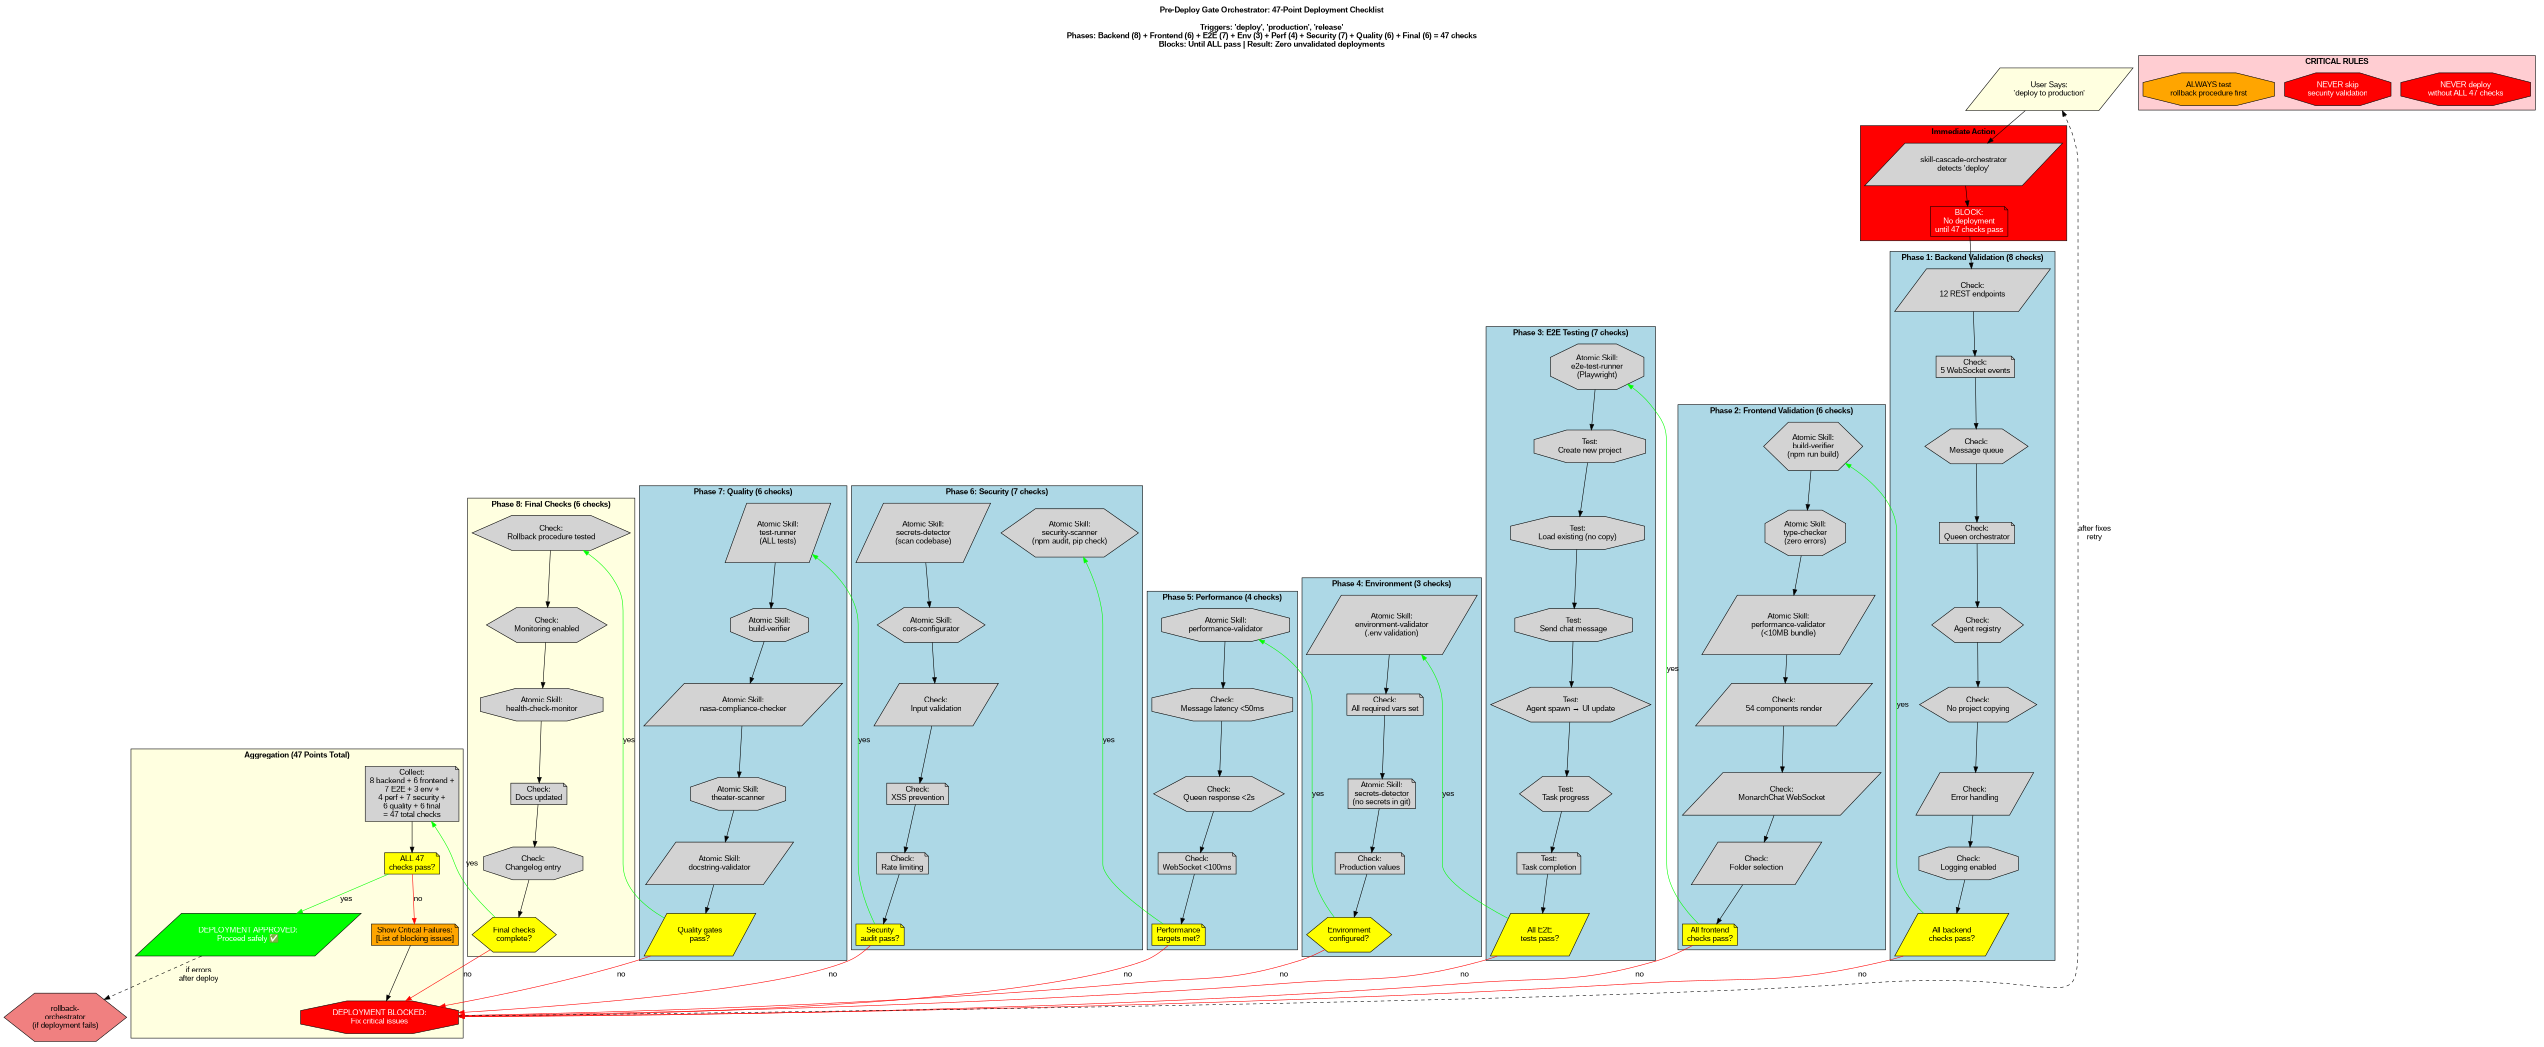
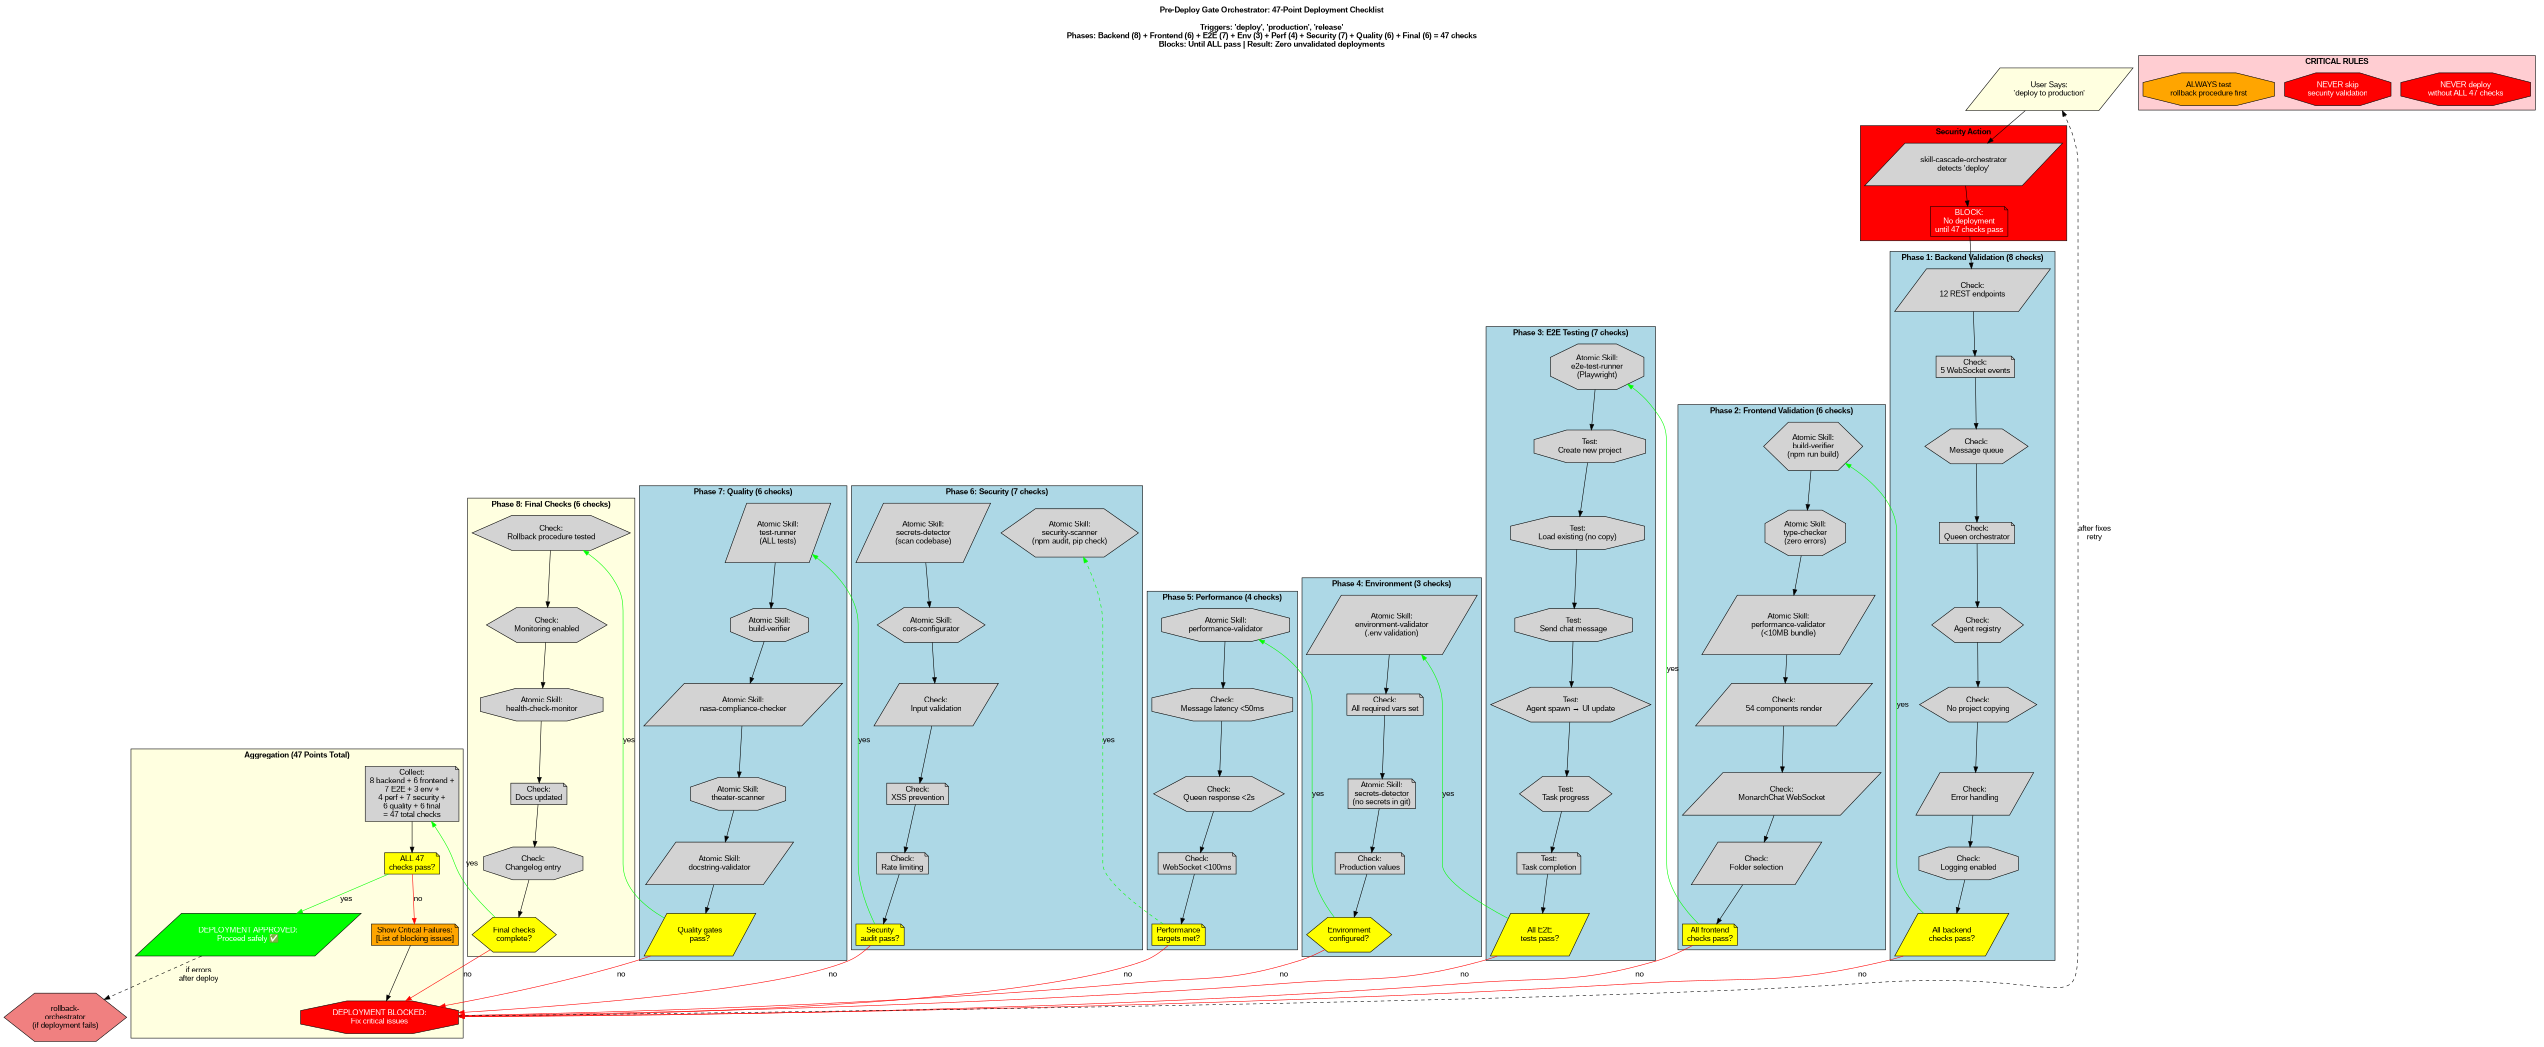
cluster "Immediate Action": label "Immediate Action" -> "Security Action"
edge "Performance targets met?" -> "Atomic Skill: security-scanner (npm audit, pip check)": style solid -> dashed
